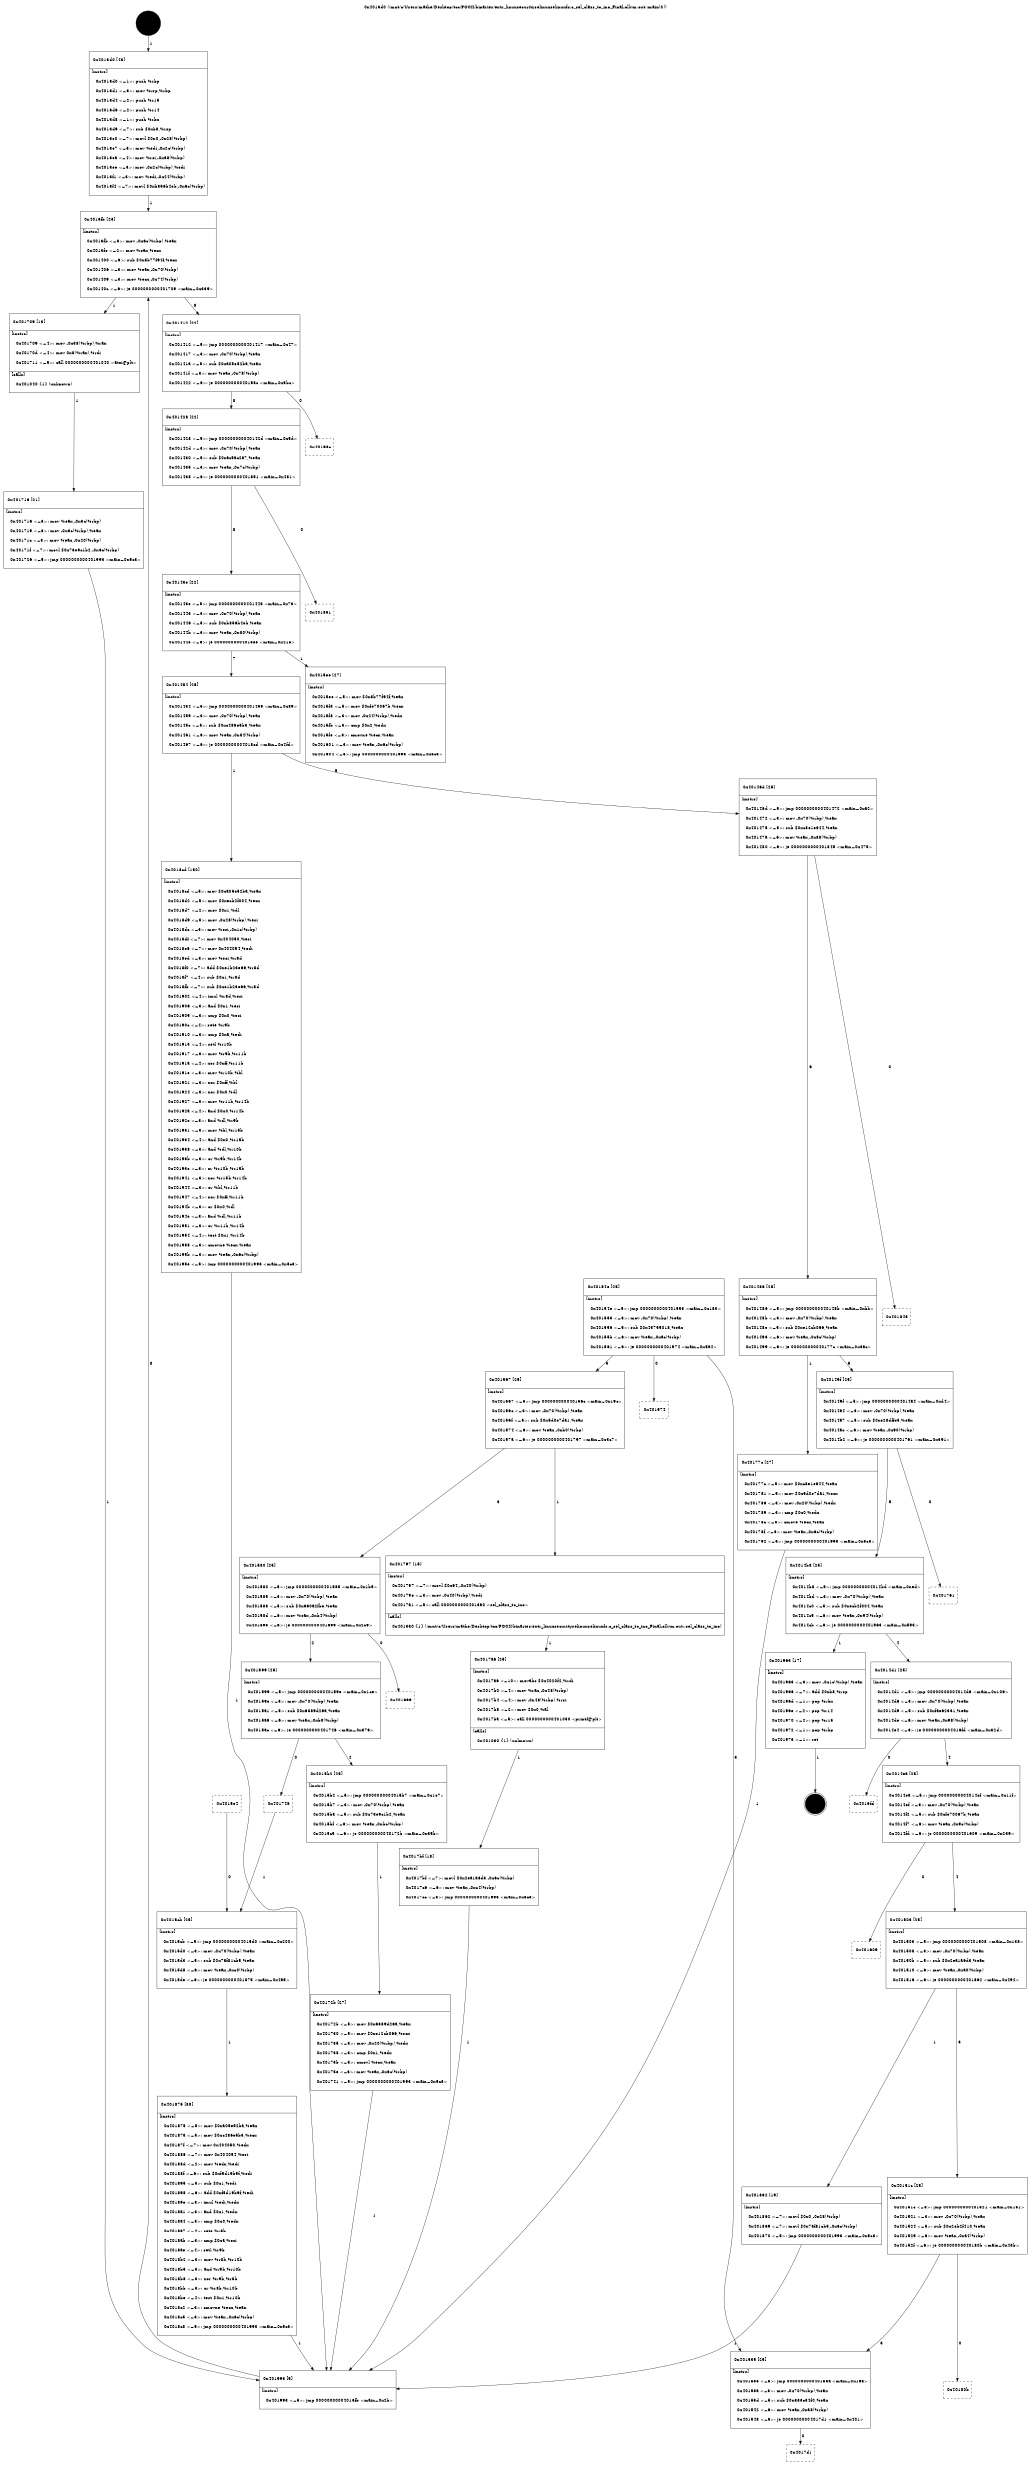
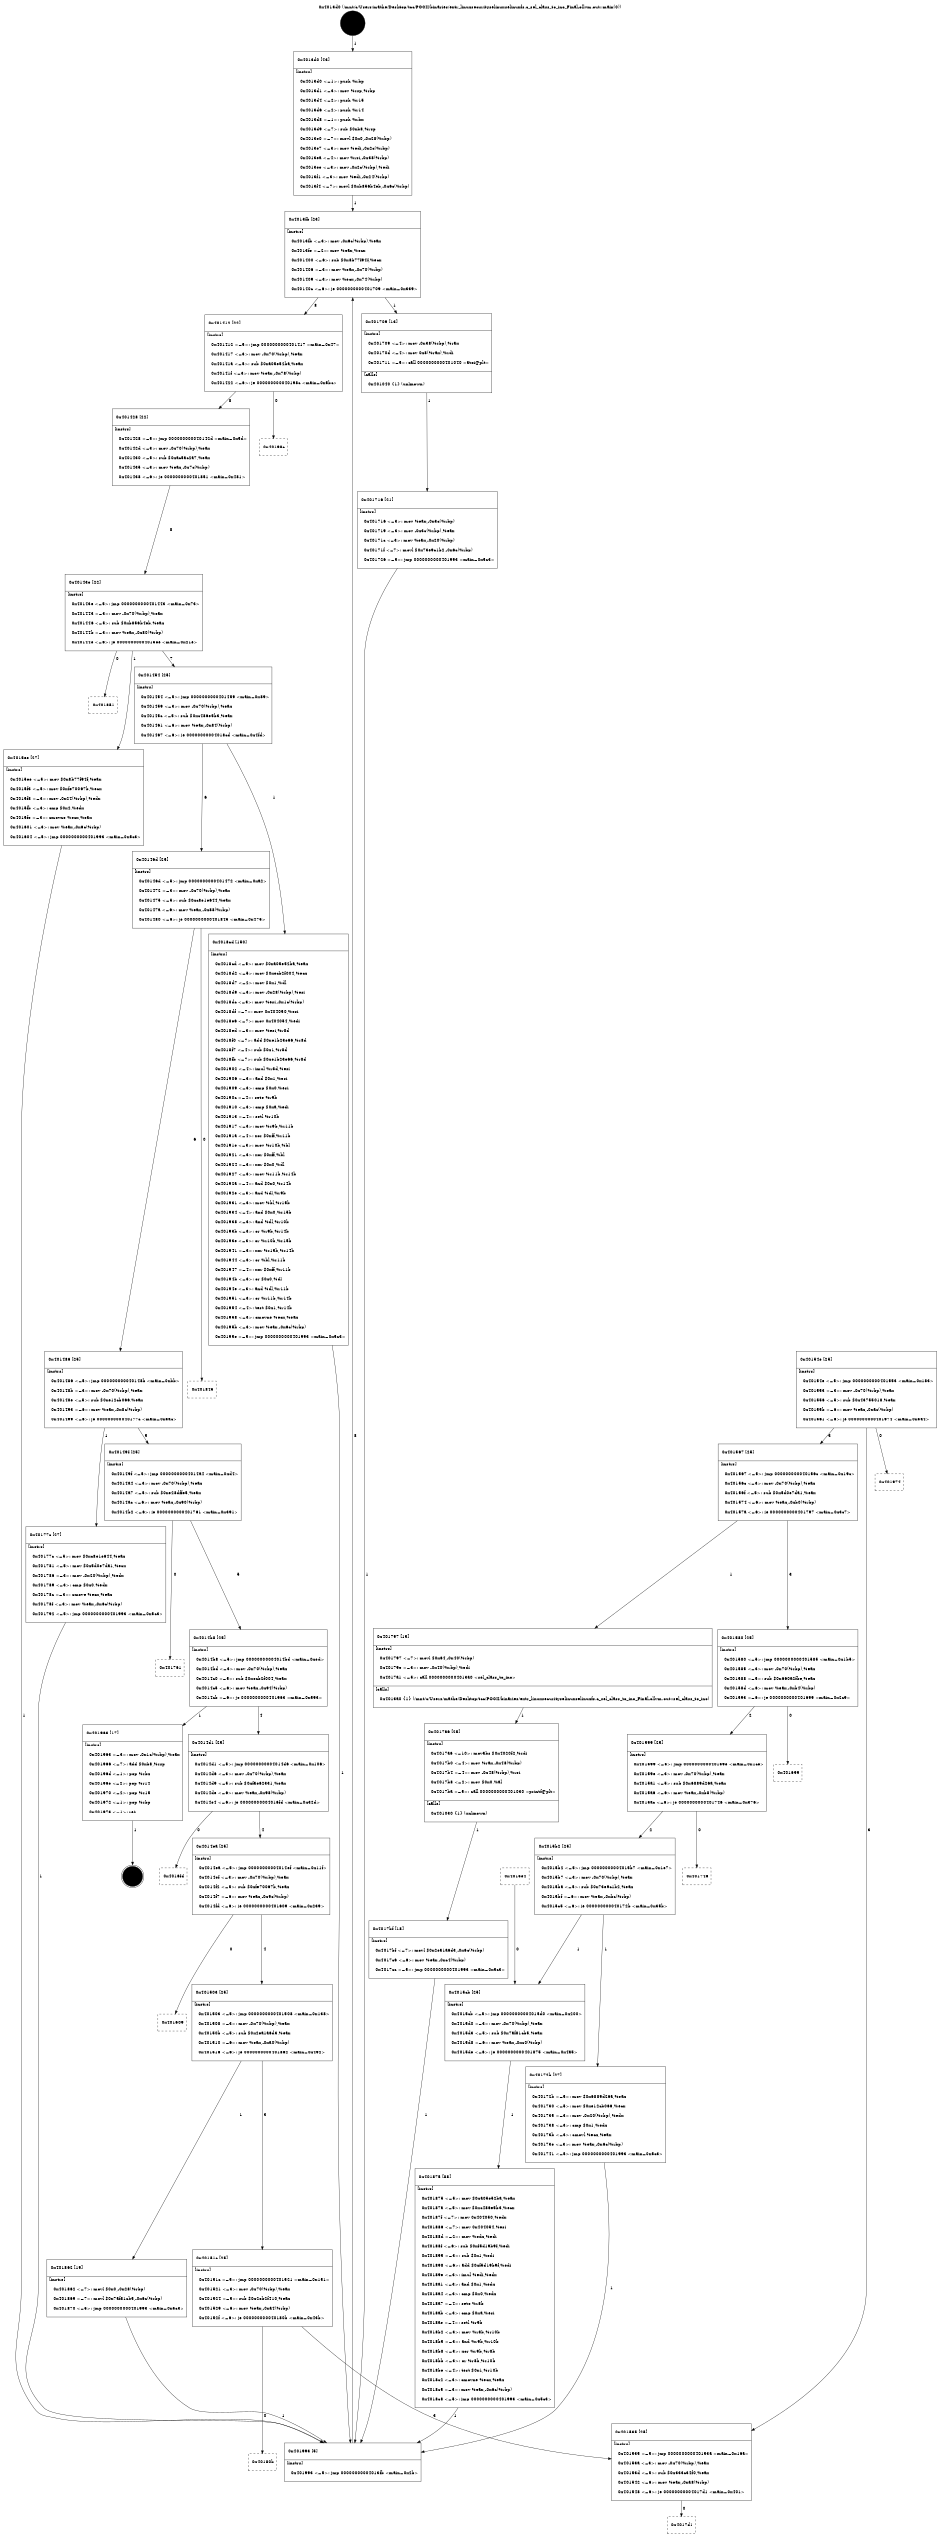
edge "0x401428 [22]" -> "0x401851": now "0x40143e [22]" -> "0x401851"
edge "0x4015ee [27]" -> "0x401993 [5]": added, label "1"
edge "0x401746" -> "0x4015cb [25]": now "0x4015b2 [25]" -> "0x4015cb [25]"
